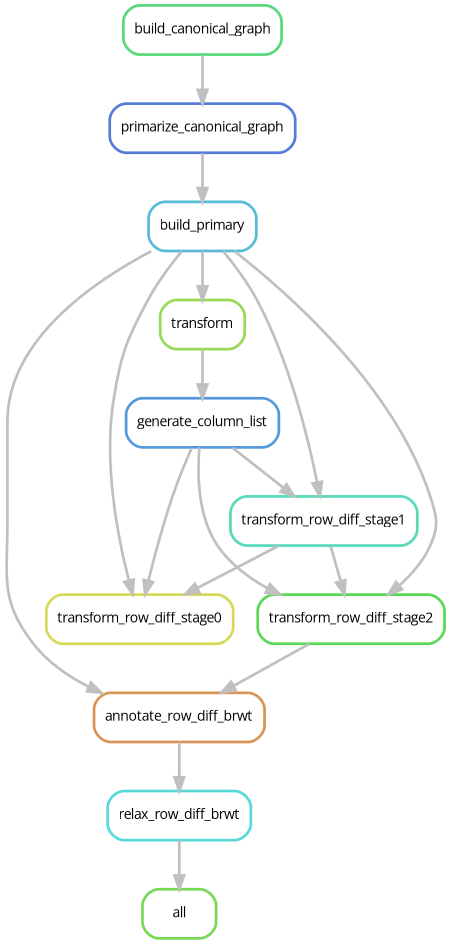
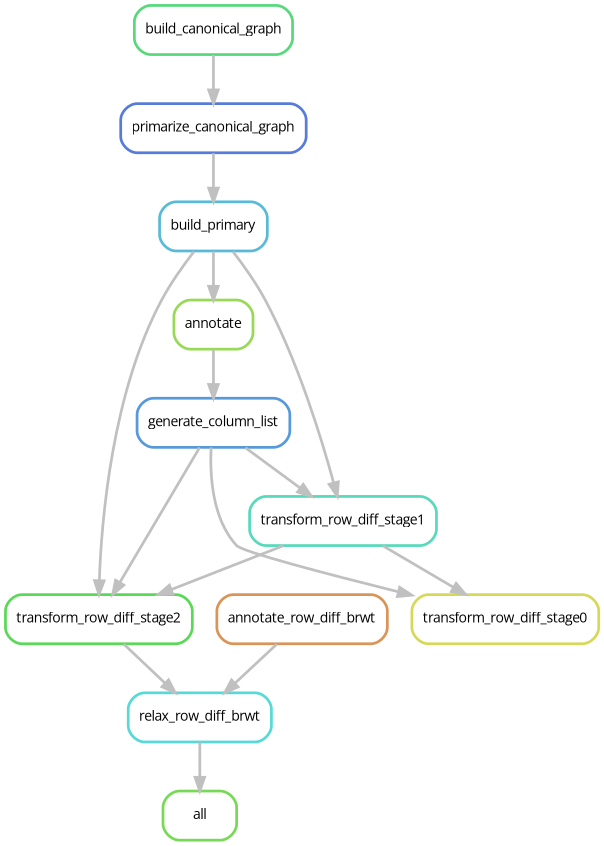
node "transform": label "transform" -> "annotate"
edge "build_primary" -> "transform_row_diff_stage0": removed
edge "build_primary" -> "annotate_row_diff_brwt": removed
edge "transform_row_diff_stage2" -> "annotate_row_diff_brwt": now "transform_row_diff_stage2" -> "relax_row_diff_brwt"
